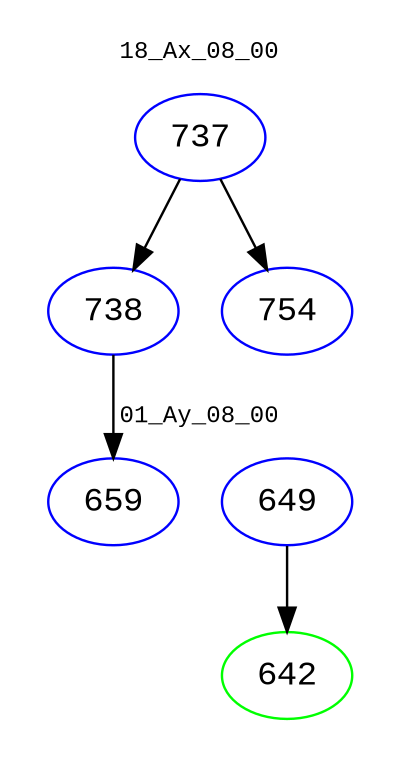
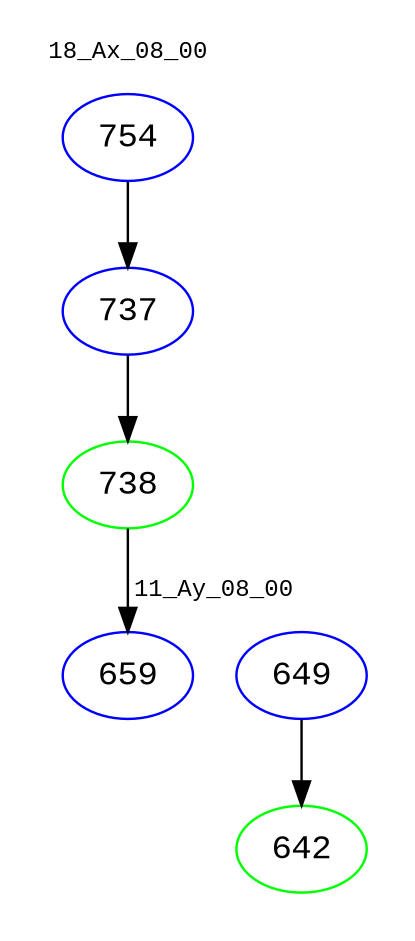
edge "737" -> "754": reversed
node "738": color blue -> green
cluster "01_Ay_08_00": label "01_Ay_08_00" -> "11_Ay_08_00"
